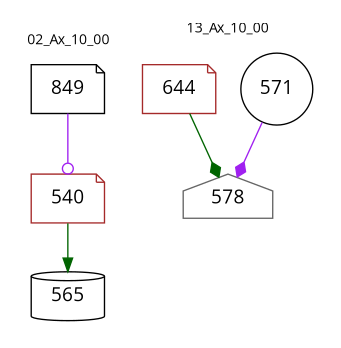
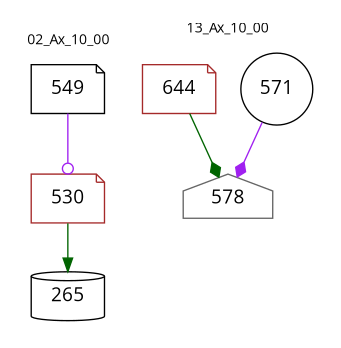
node "849": label "849" -> "549"
node "540": label "540" -> "530"
node "565": label "565" -> "265"
